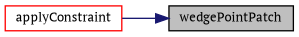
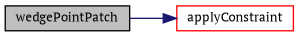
edge "applyConstraint" -> "wedgePointPatch": reversed
